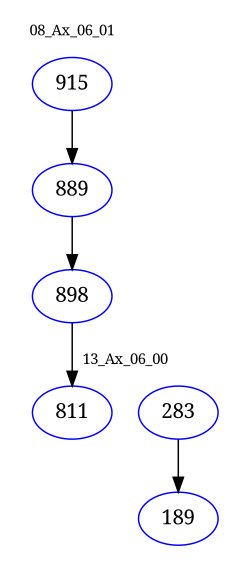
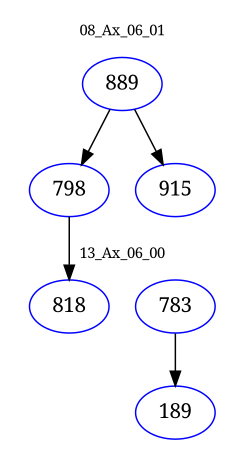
edge "915" -> "889": reversed
node "898": label "898" -> "798"
node "811": label "811" -> "818"
node "283": label "283" -> "783"
